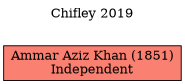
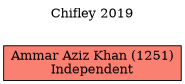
node "Ammar Aziz Khan (1851) Independent": label "Ammar Aziz Khan (1851) Independent" -> "Ammar Aziz Khan (1251) Independent"
